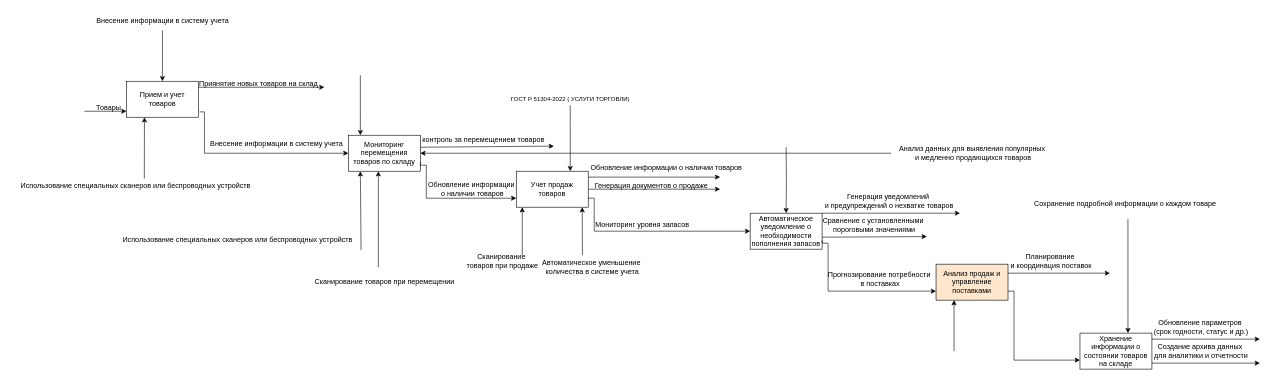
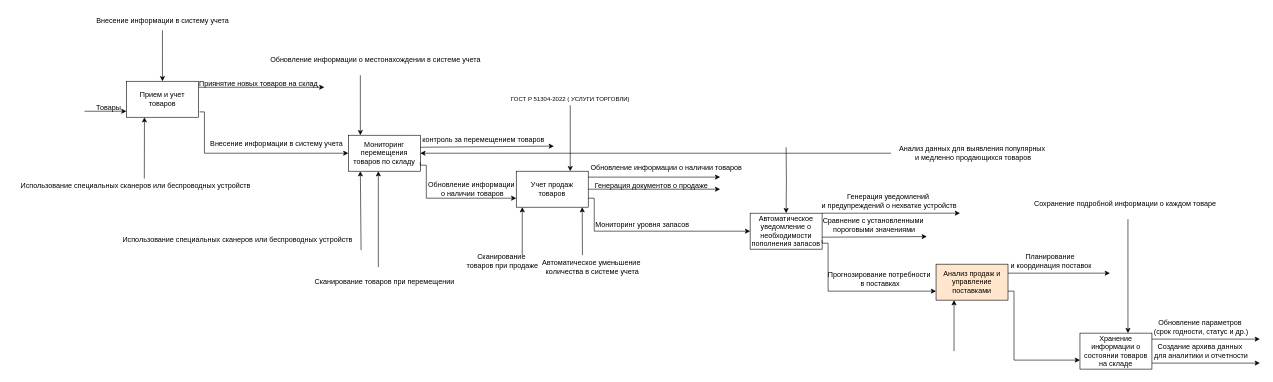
node "Обновление информации о местонахождении в системе учета": added
node "Генерация уведомлений и предупреждений о нехватке товаров": label "Генерация уведомлений и предупреждений о нехватке товаров" -> "Генерация уведомлений и предупреждений о нехватке устройств"
